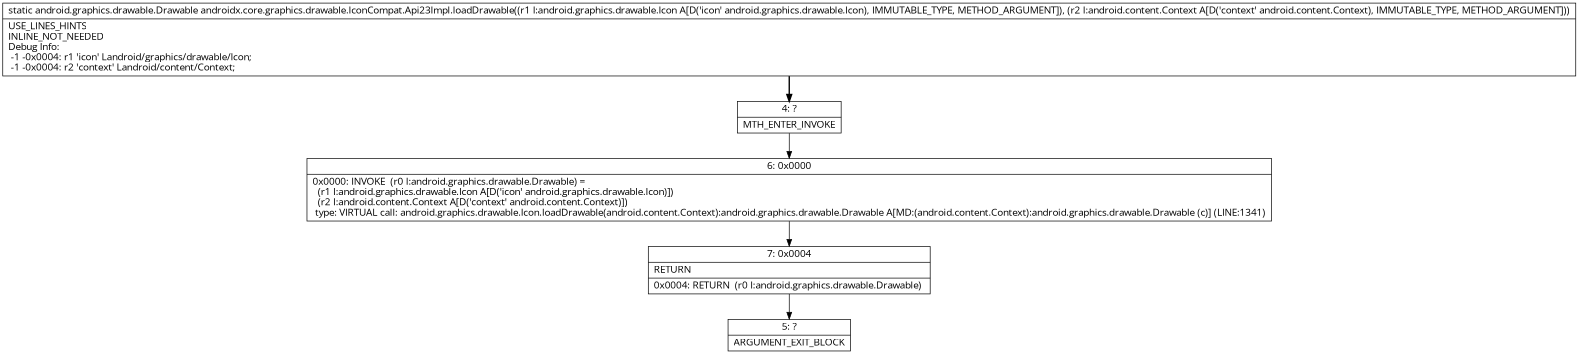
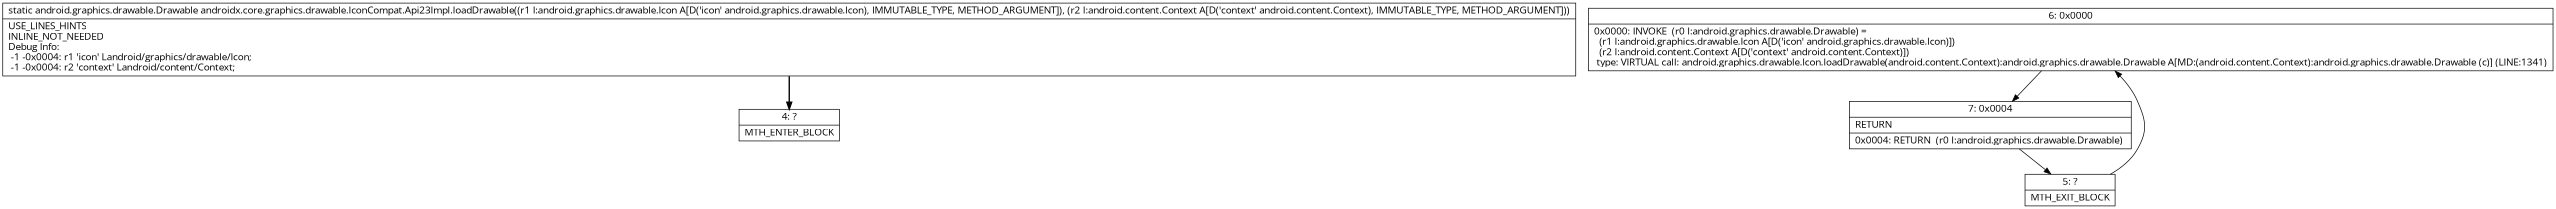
node "4: ?": text "MTH_ENTER_INVOKE" -> "MTH_ENTER_BLOCK"
edge "4: ?" -> "6: 0x0000": now "5: ?" -> "6: 0x0000"
node "5: ?": text "ARGUMENT_EXIT_BLOCK" -> "MTH_EXIT_BLOCK"
